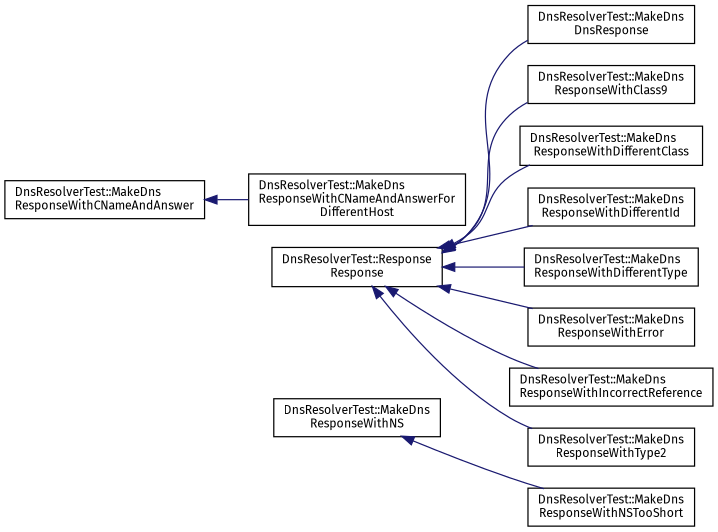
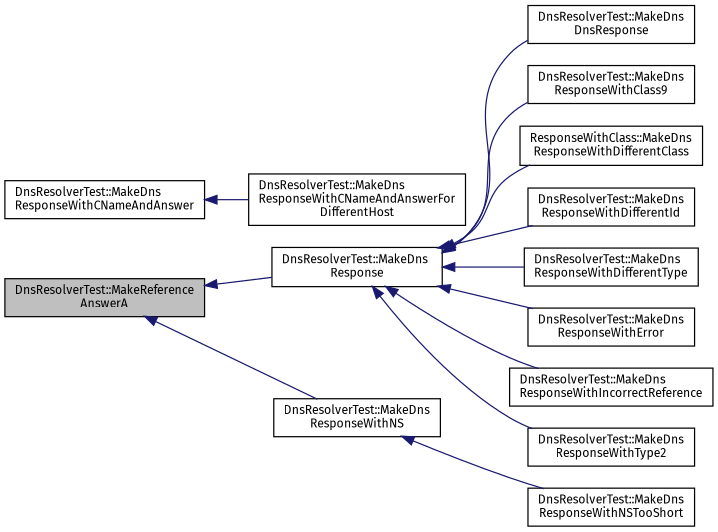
node "DnsResolverTest::MakeDns ResponseWithDifferentClass": label "DnsResolverTest::MakeDns ResponseWithDifferentClass" -> "ResponseWithClass::MakeDns ResponseWithDifferentClass"
node "DnsResolverTest::Response Response": label "DnsResolverTest::Response Response" -> "DnsResolverTest::MakeDns Response"
node "DnsResolverTest::MakeReference AnswerA": added
